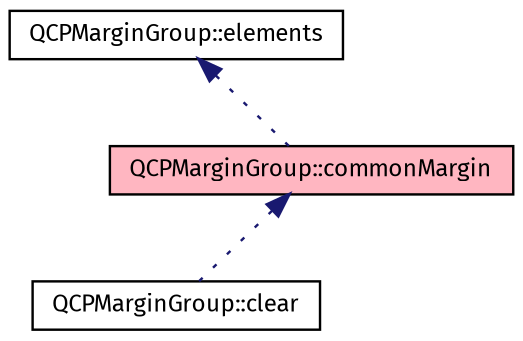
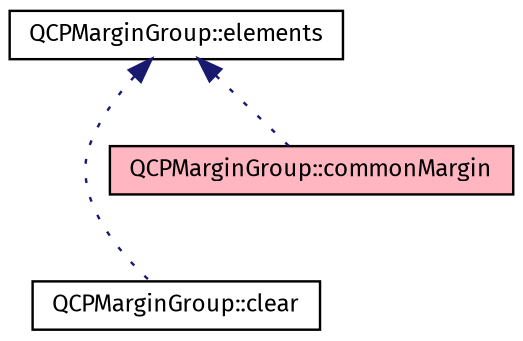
edge "QCPMarginGroup::clear" -> "QCPMarginGroup::commonMargin": now "QCPMarginGroup::clear" -> "QCPMarginGroup::elements"
